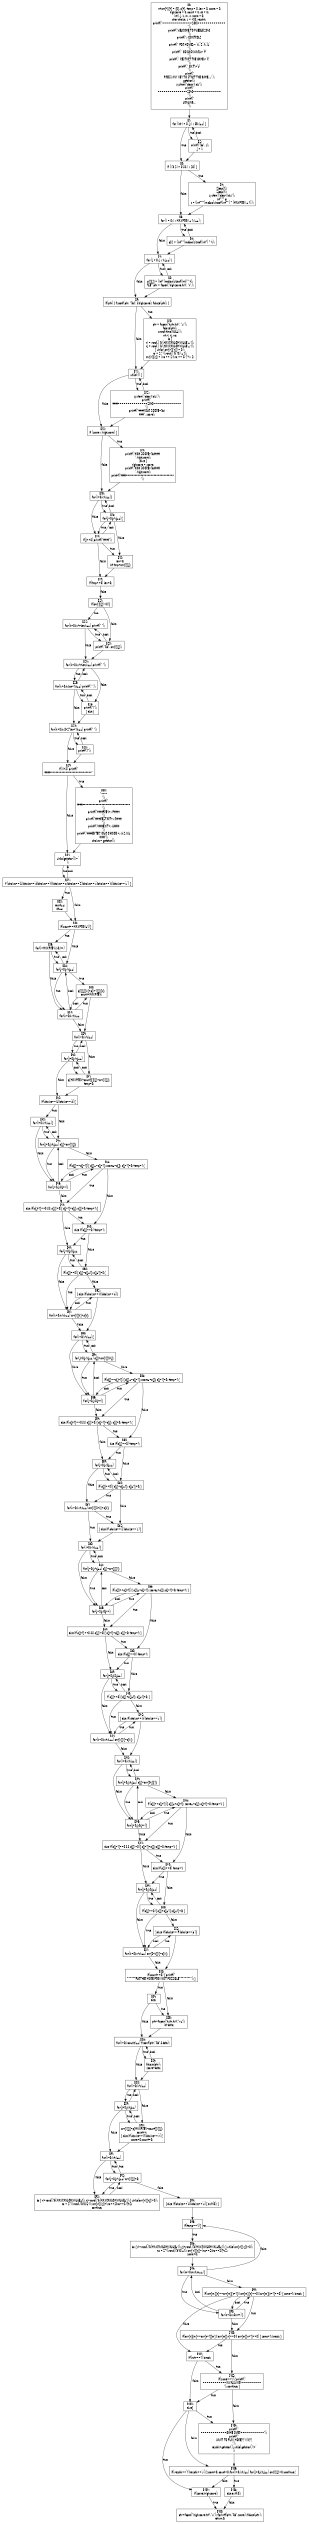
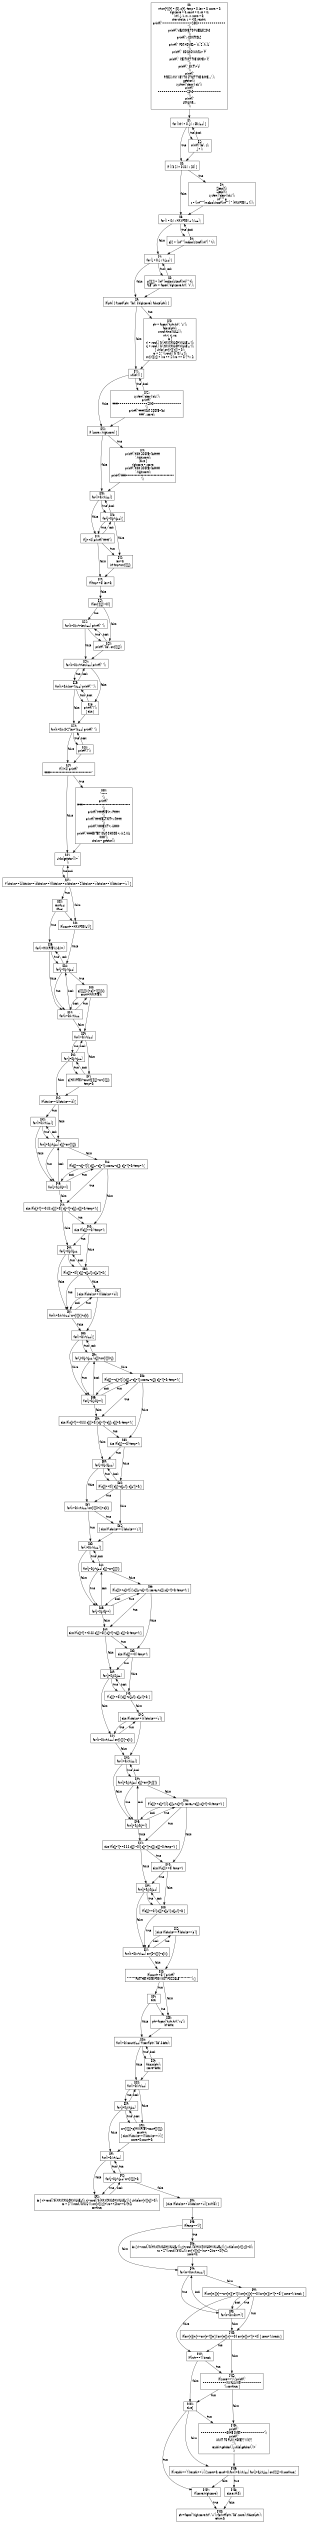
edge "B34: if(count==MAXPREV+1){" -> "B35: for(i=MAXPREV;i>0;i--)": now "B33: count++; ch++;" -> "B35: for(i=MAXPREV;i>0;i--)"
edge "B40: for(j=0;j<4;j++)" -> "B41: p[MAXPREV-count][i][j]=arr[i][j]; temp=0;": label "back" -> "true"
edge "B70: if(c[j]==0){ c[j]=c[j+1]; c[j+1]=0; }" -> "B71: for(k=0;k<4;k++) arr[k][i]=c[k];": removed, label "true"
edge "B80: if(c[j]==0){ c[j]=c[j+1]; c[j+1]=0; }" -> "B82: } else if(choise=='P'||choise=='p'){": removed, label "false"
edge "B97: for(m=0;m<4;m++){" -> "B95: if(temp==1){": reversed
